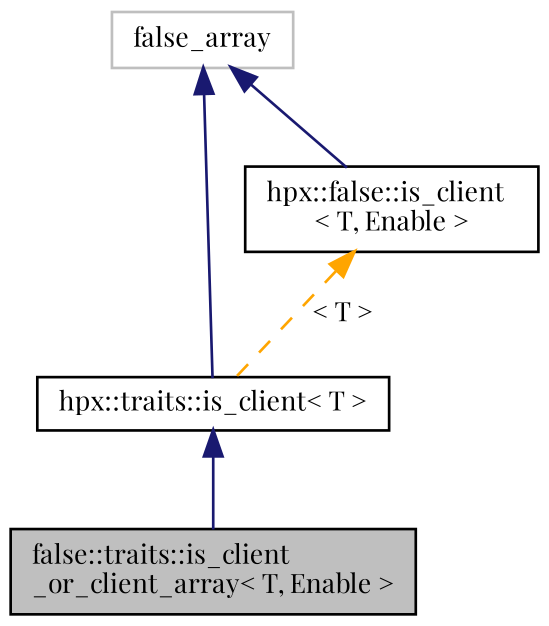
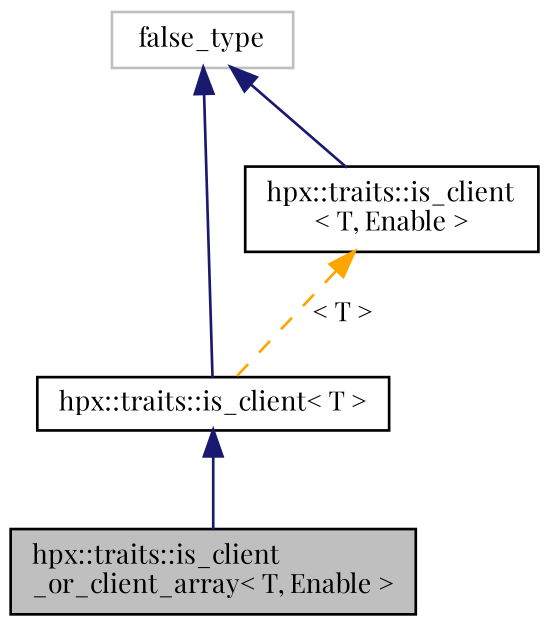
node "false_array": label "false_array" -> "false_type"
node "hpx::false::is_client < T, Enable >": label "hpx::false::is_client < T, Enable >" -> "hpx::traits::is_client < T, Enable >"
node "false::traits::is_client _or_client_array< T, Enable >": label "false::traits::is_client _or_client_array< T, Enable >" -> "hpx::traits::is_client _or_client_array< T, Enable >"
